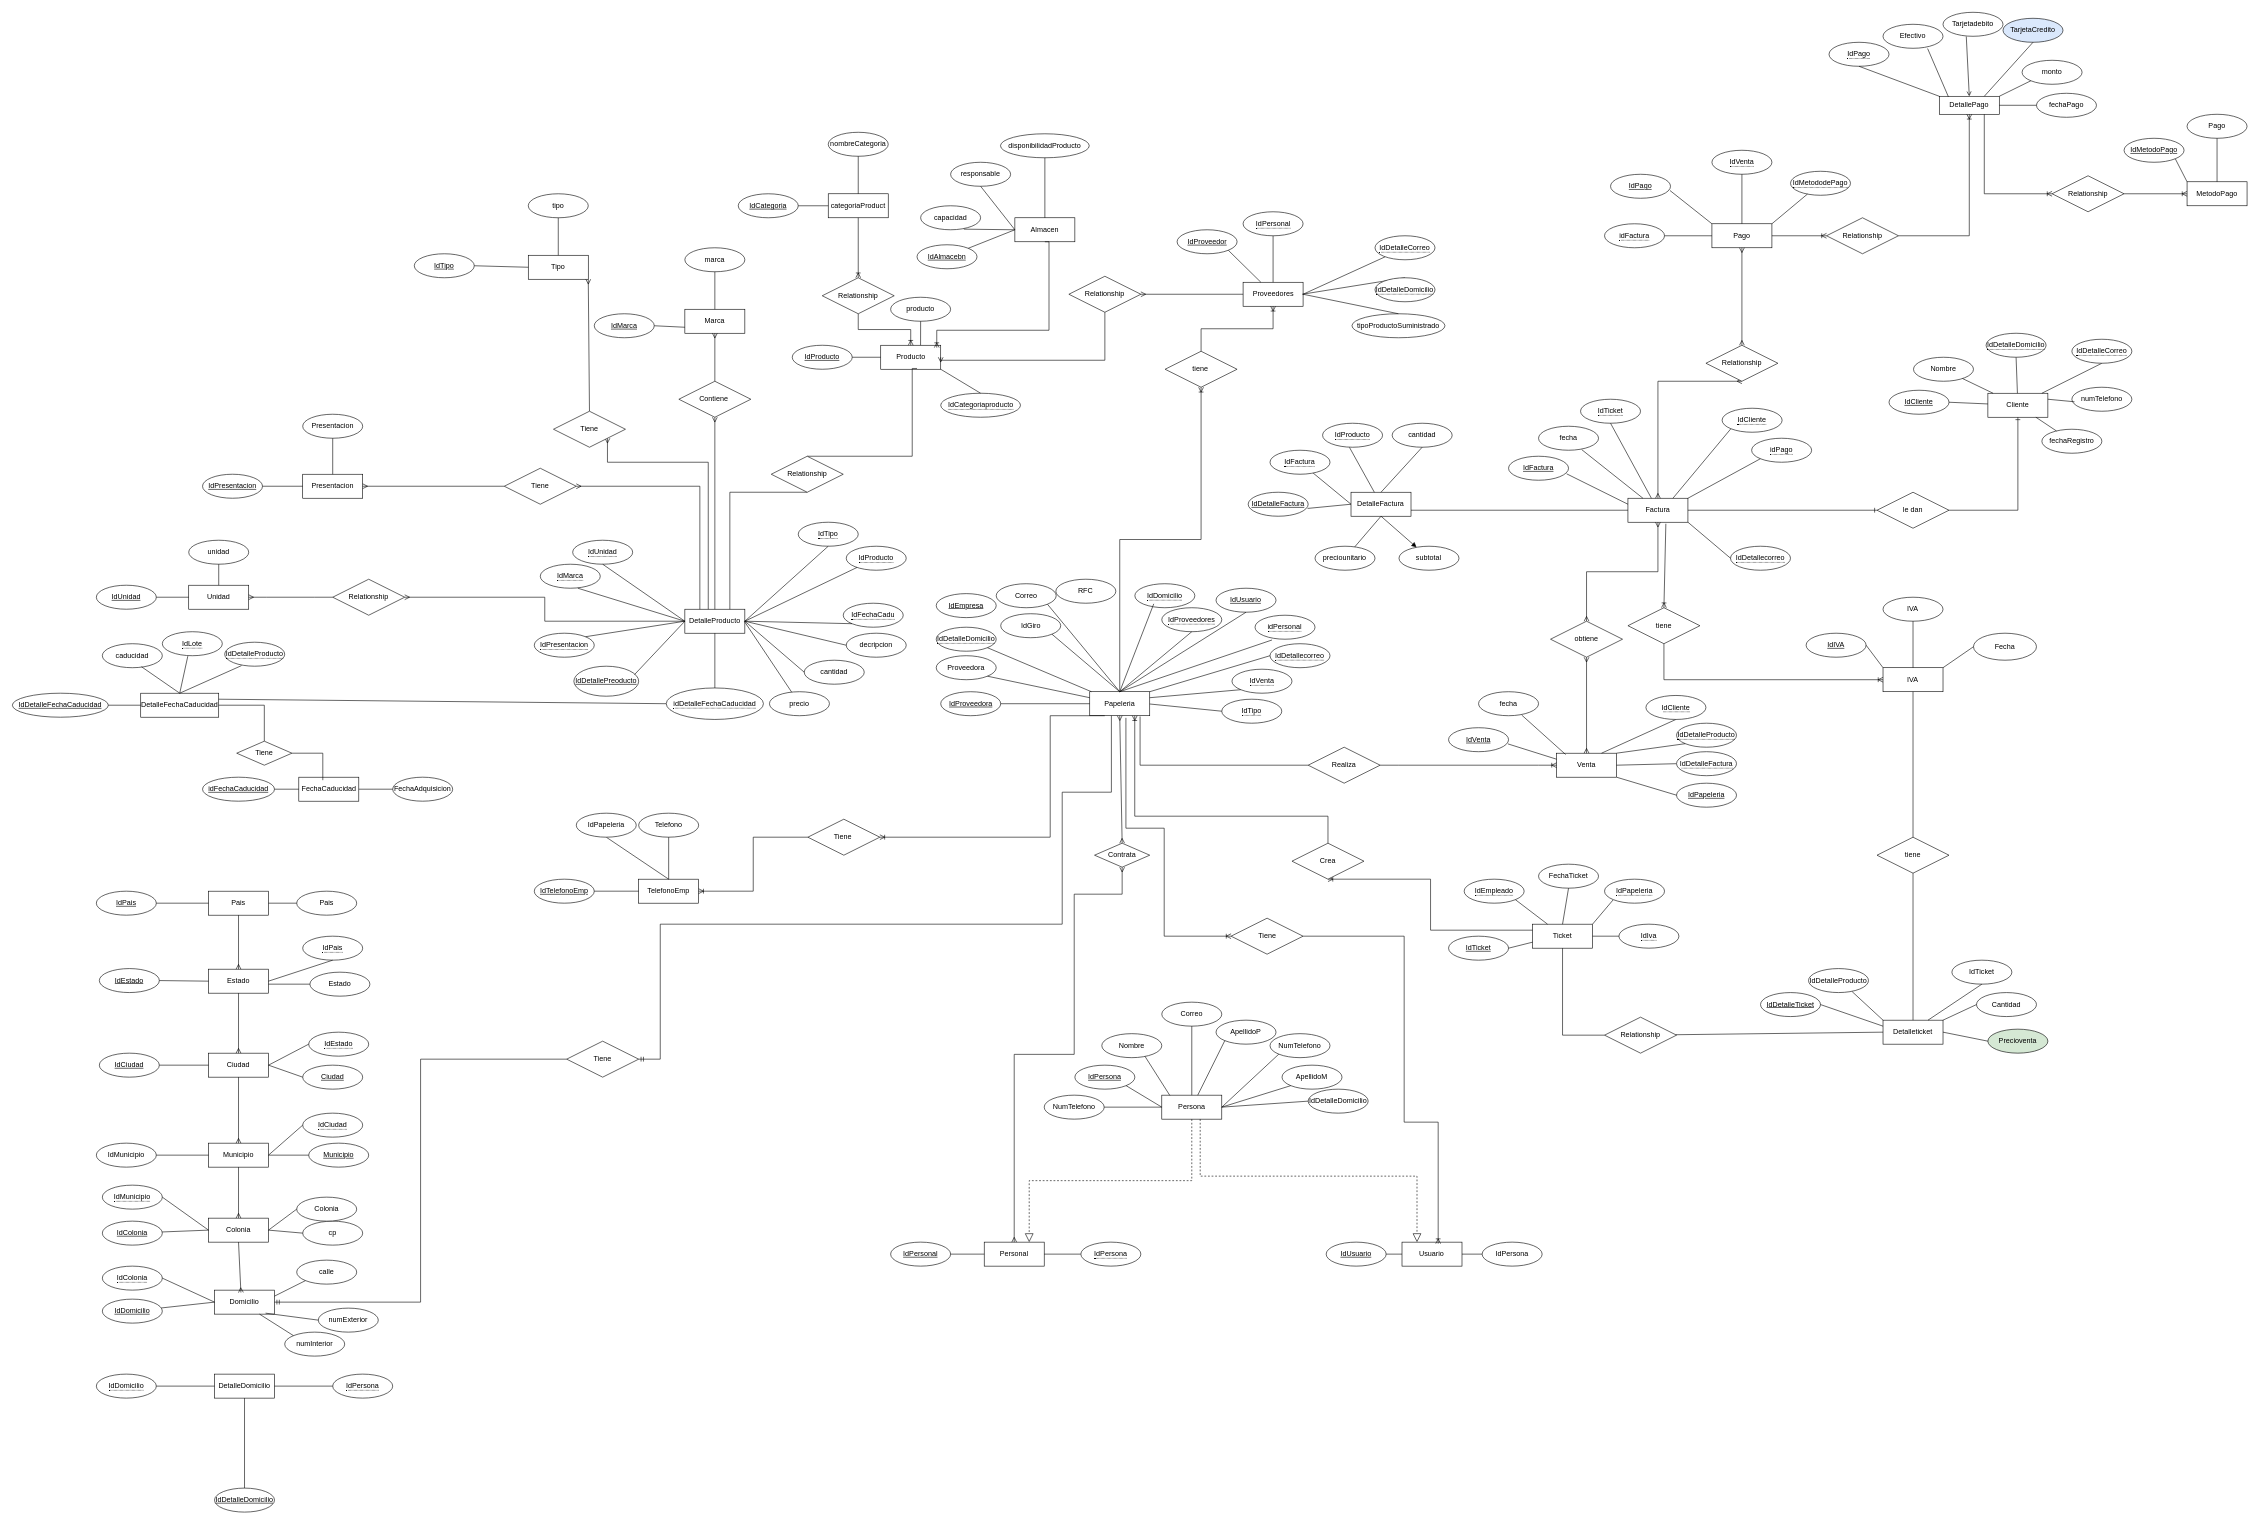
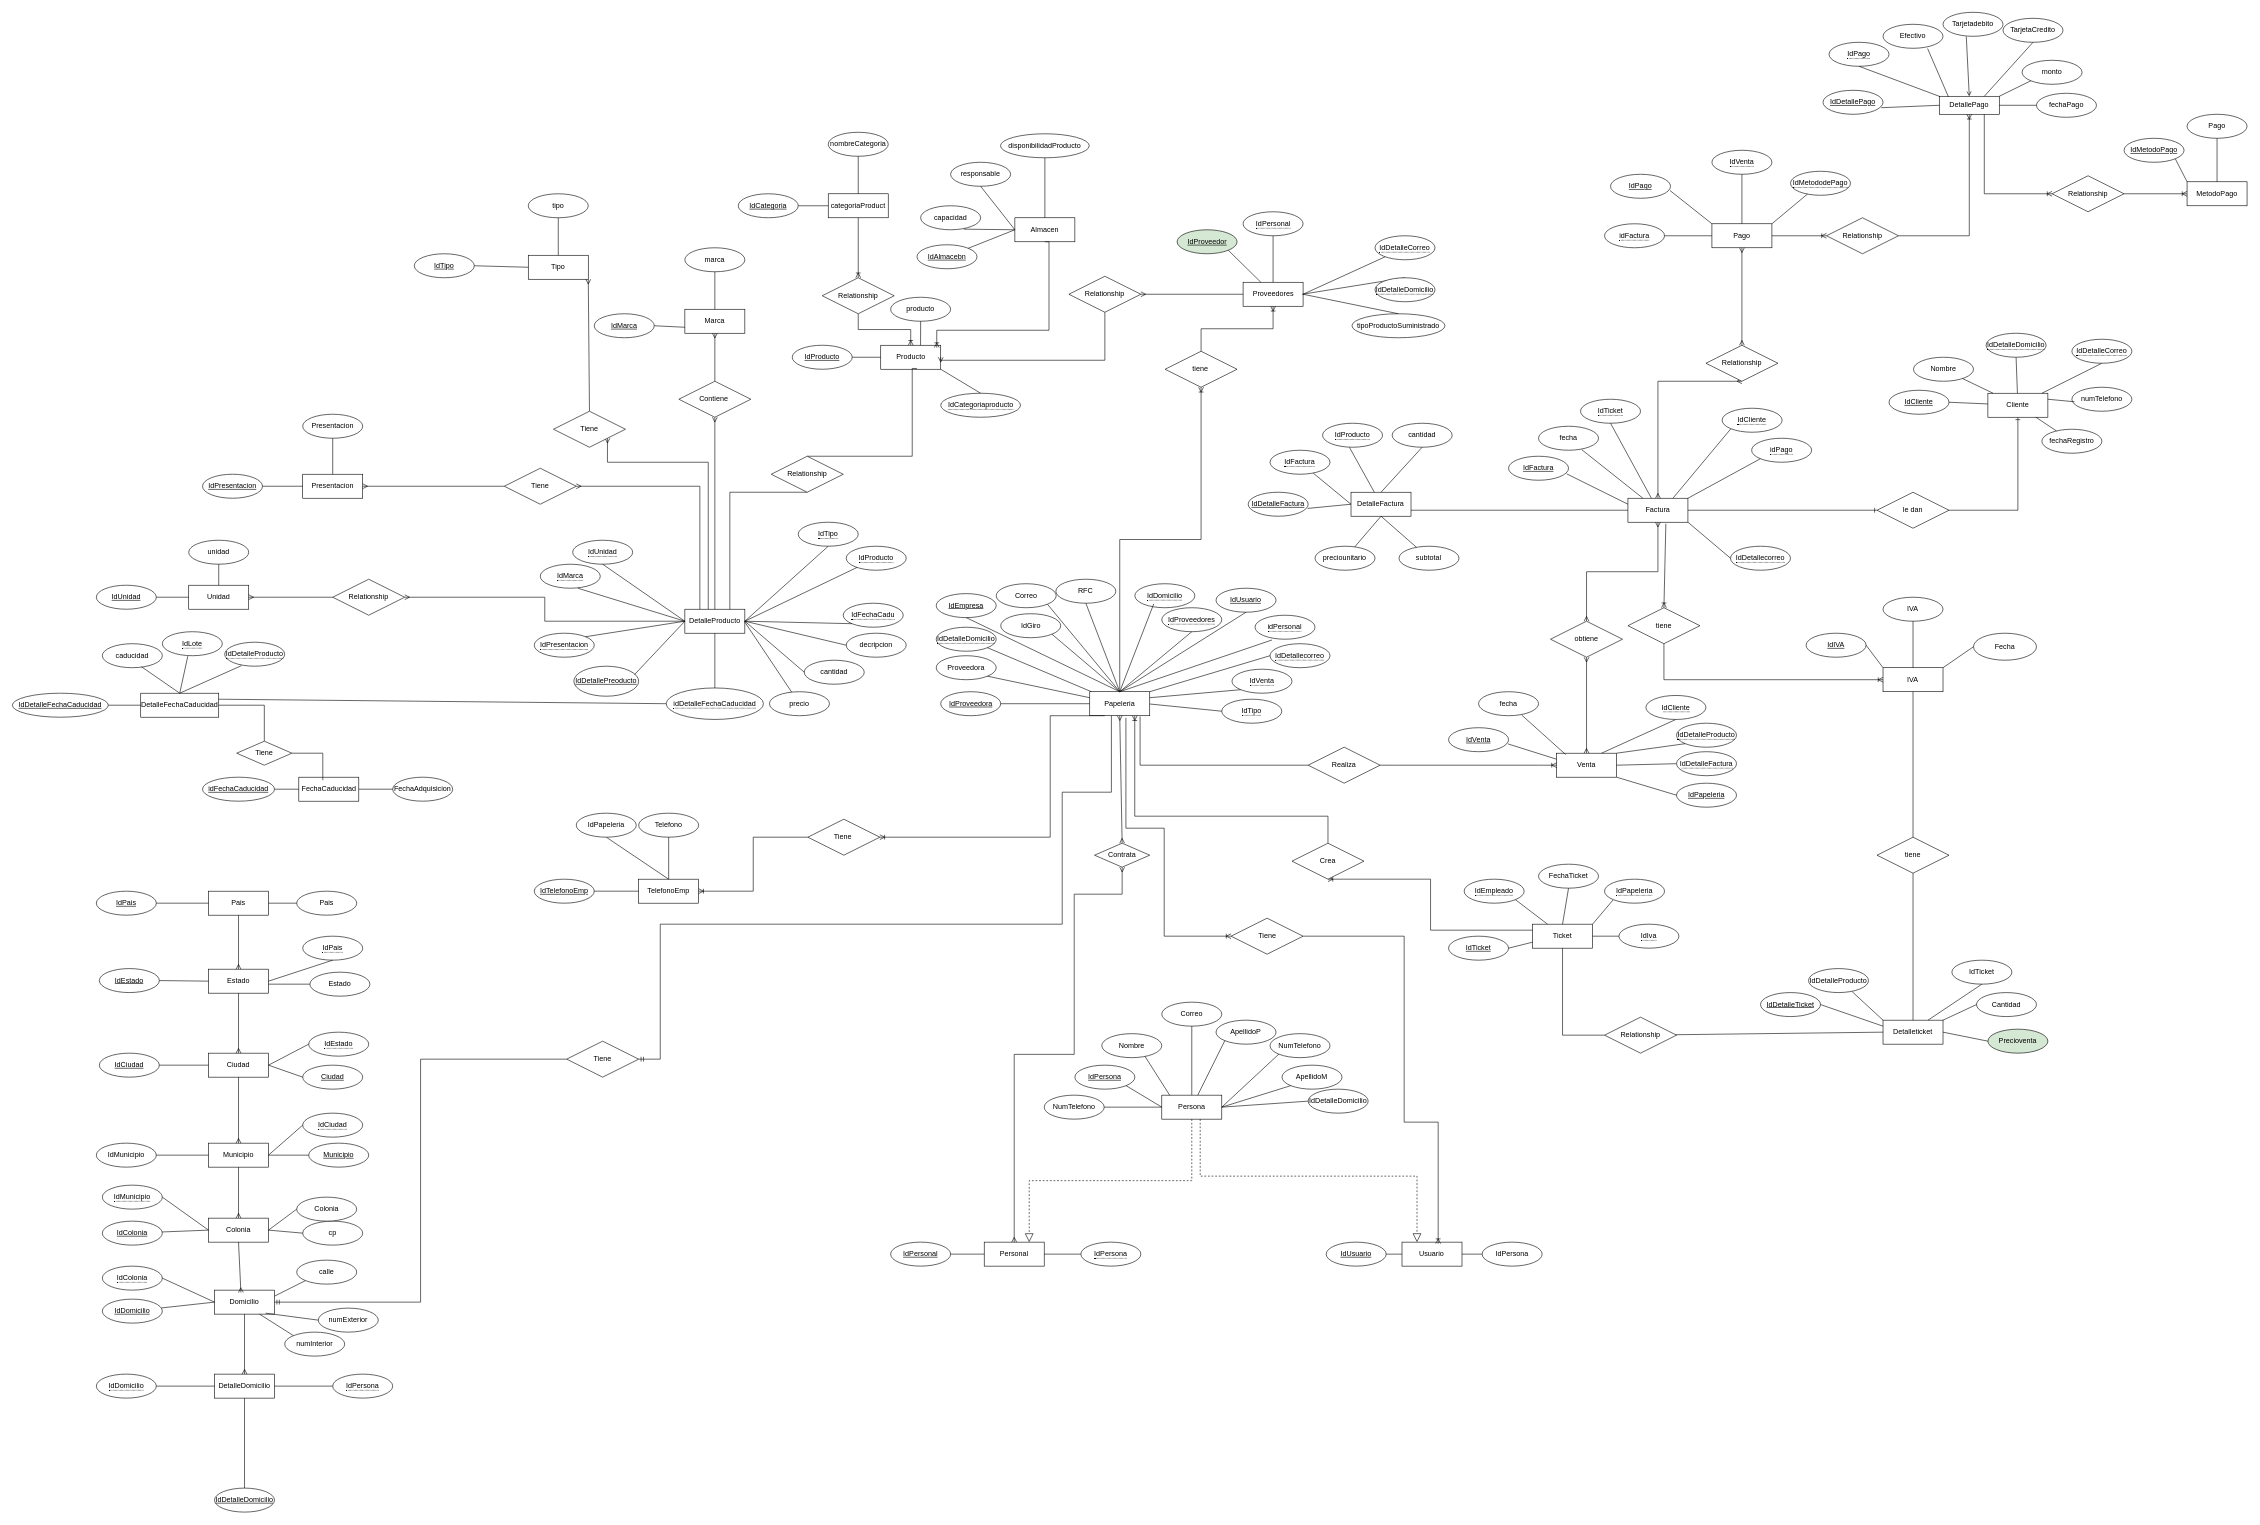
node "TarjetaCredito": fillcolor #dae8fc -> #ffffff
node "IdDetallePago": added
edge "IdDetallePago" -- "DetallePago": added
node "IdProveedor": fillcolor #ffffff -> #d5e8d4
edge "DetalleFactura" -> "subtotal": arrowhead block -> none
edge "RFC" -- "Papeleria": added
edge "IdEmpresa" -- "Papeleria": added
edge "Domicilio" -> "DetalleDomicilio": added
